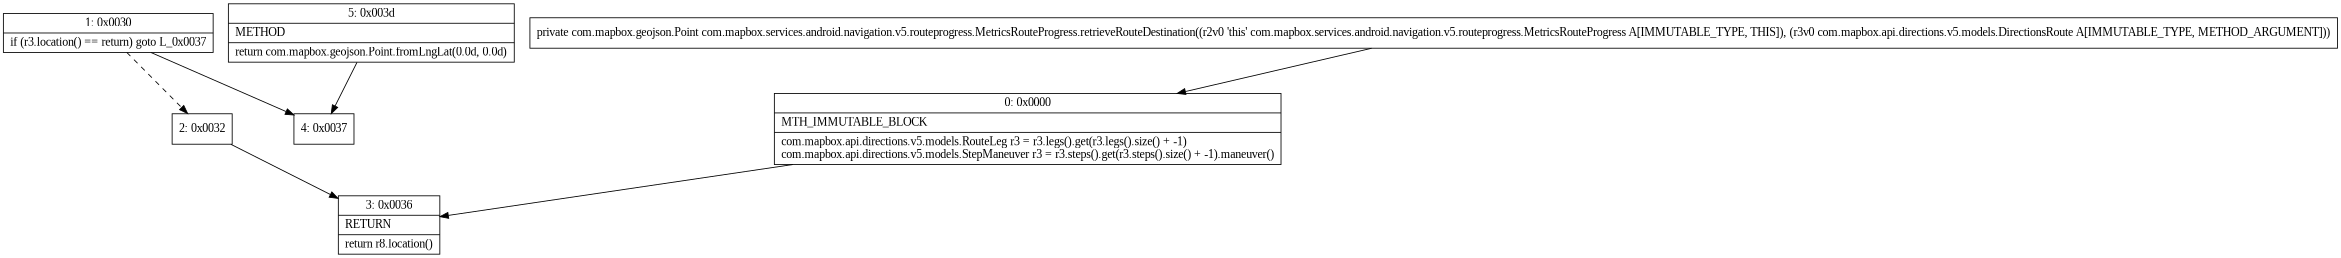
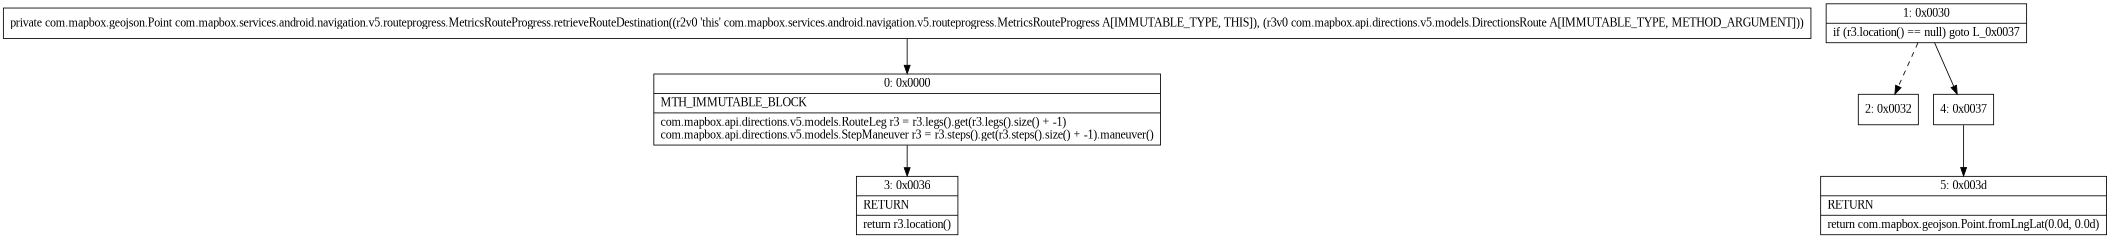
node "5: 0x003d": text "METHOD" -> "RETURN"
node "1: 0x0030": text "if (r3.location() == return) goto L_0x0037" -> "if (r3.location() == null) goto L_0x0037"
edge "5: 0x003d" -> "4: 0x0037": reversed
edge "2: 0x0032" -> "3: 0x0036": removed
node "3: 0x0036": text "return r8.location()" -> "return r3.location()"
